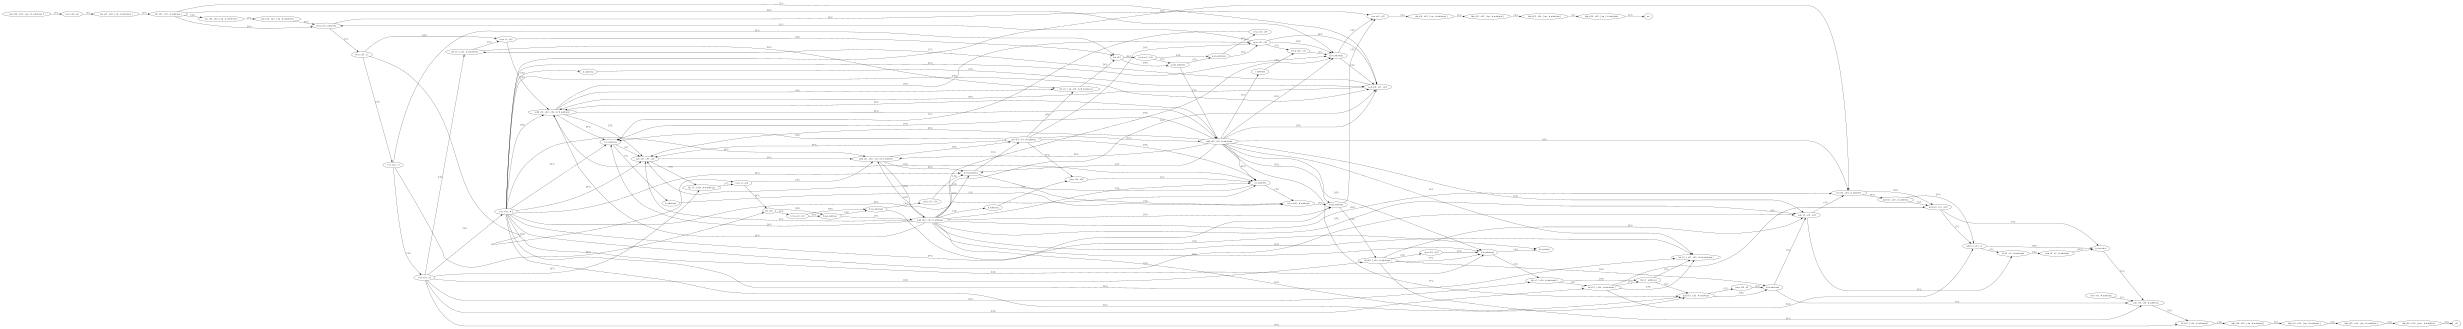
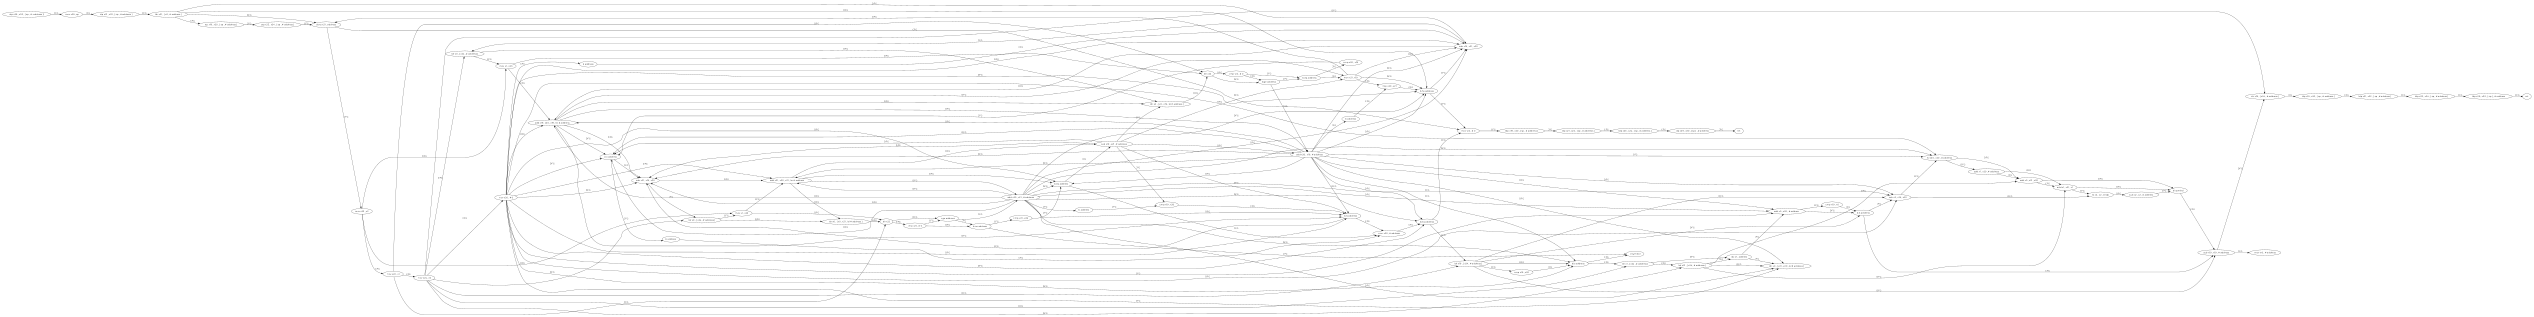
node "ldr x0 , [ x0 , x21 , lsl # address ]": added
node "lsl x2 , x2 , # address": label "lsl x2 , x2 , # address" -> "lsl x2 , x2 , # ldp"
edge "mov w0 , # address" -> "sub x19 , x19 , # address": reversed
